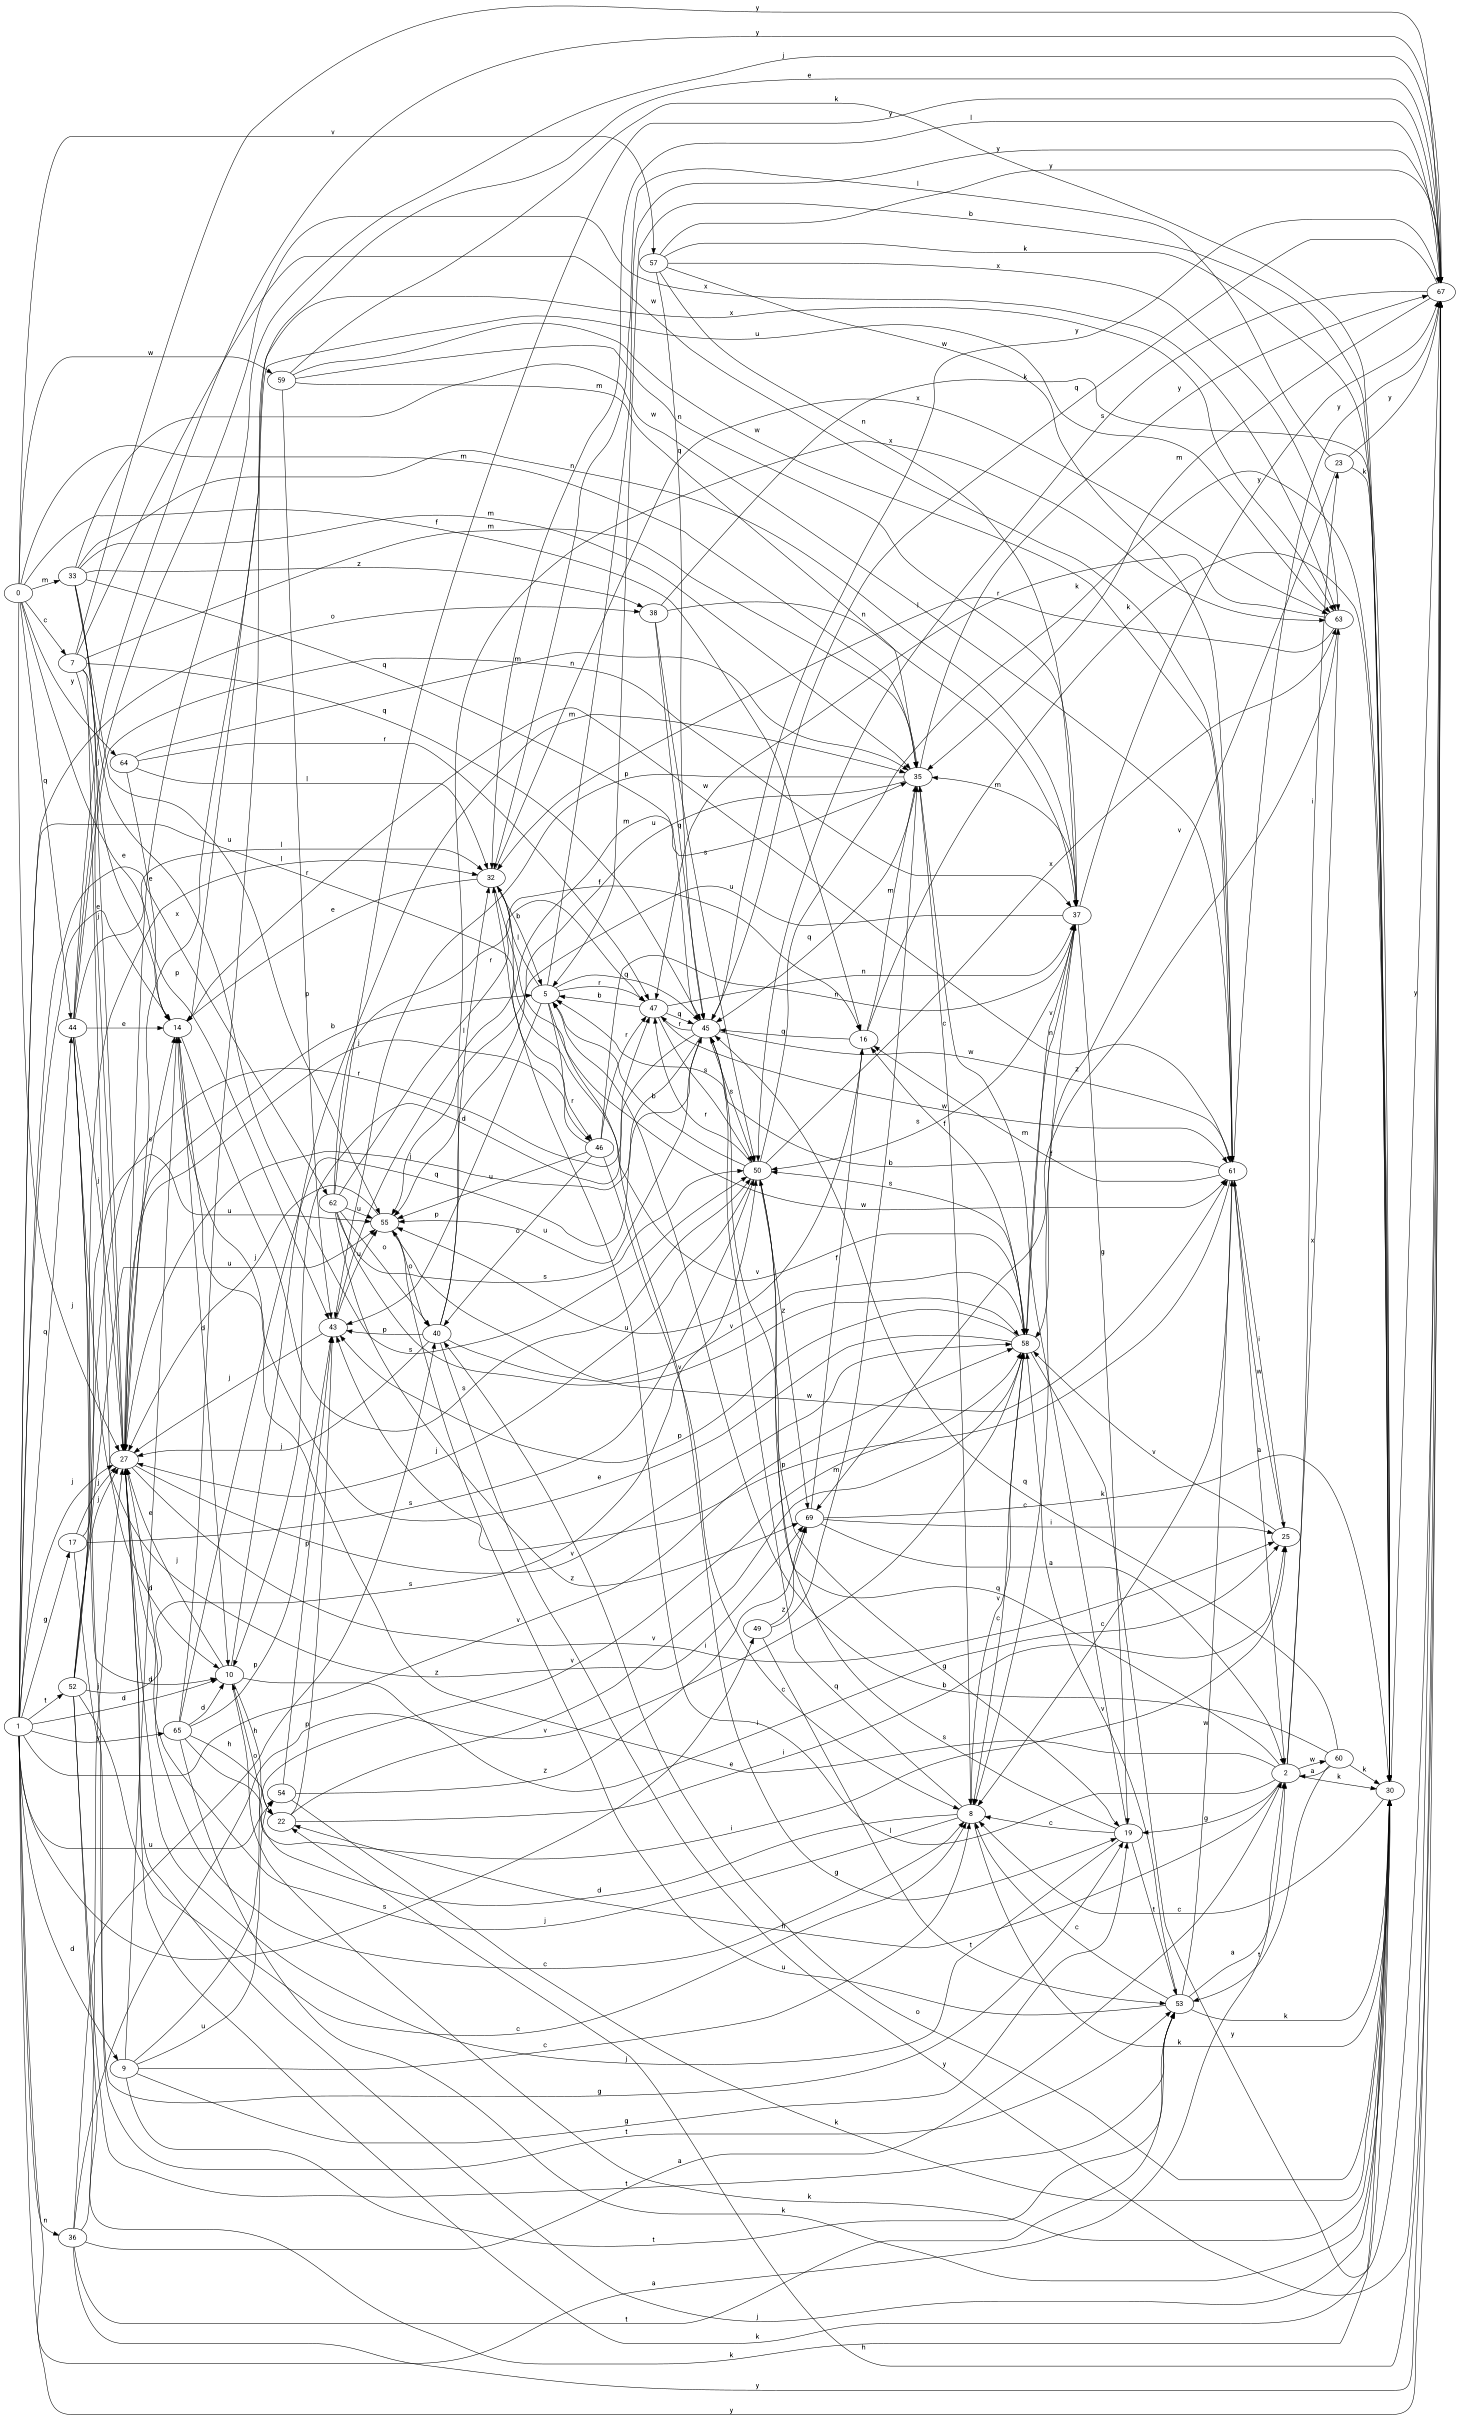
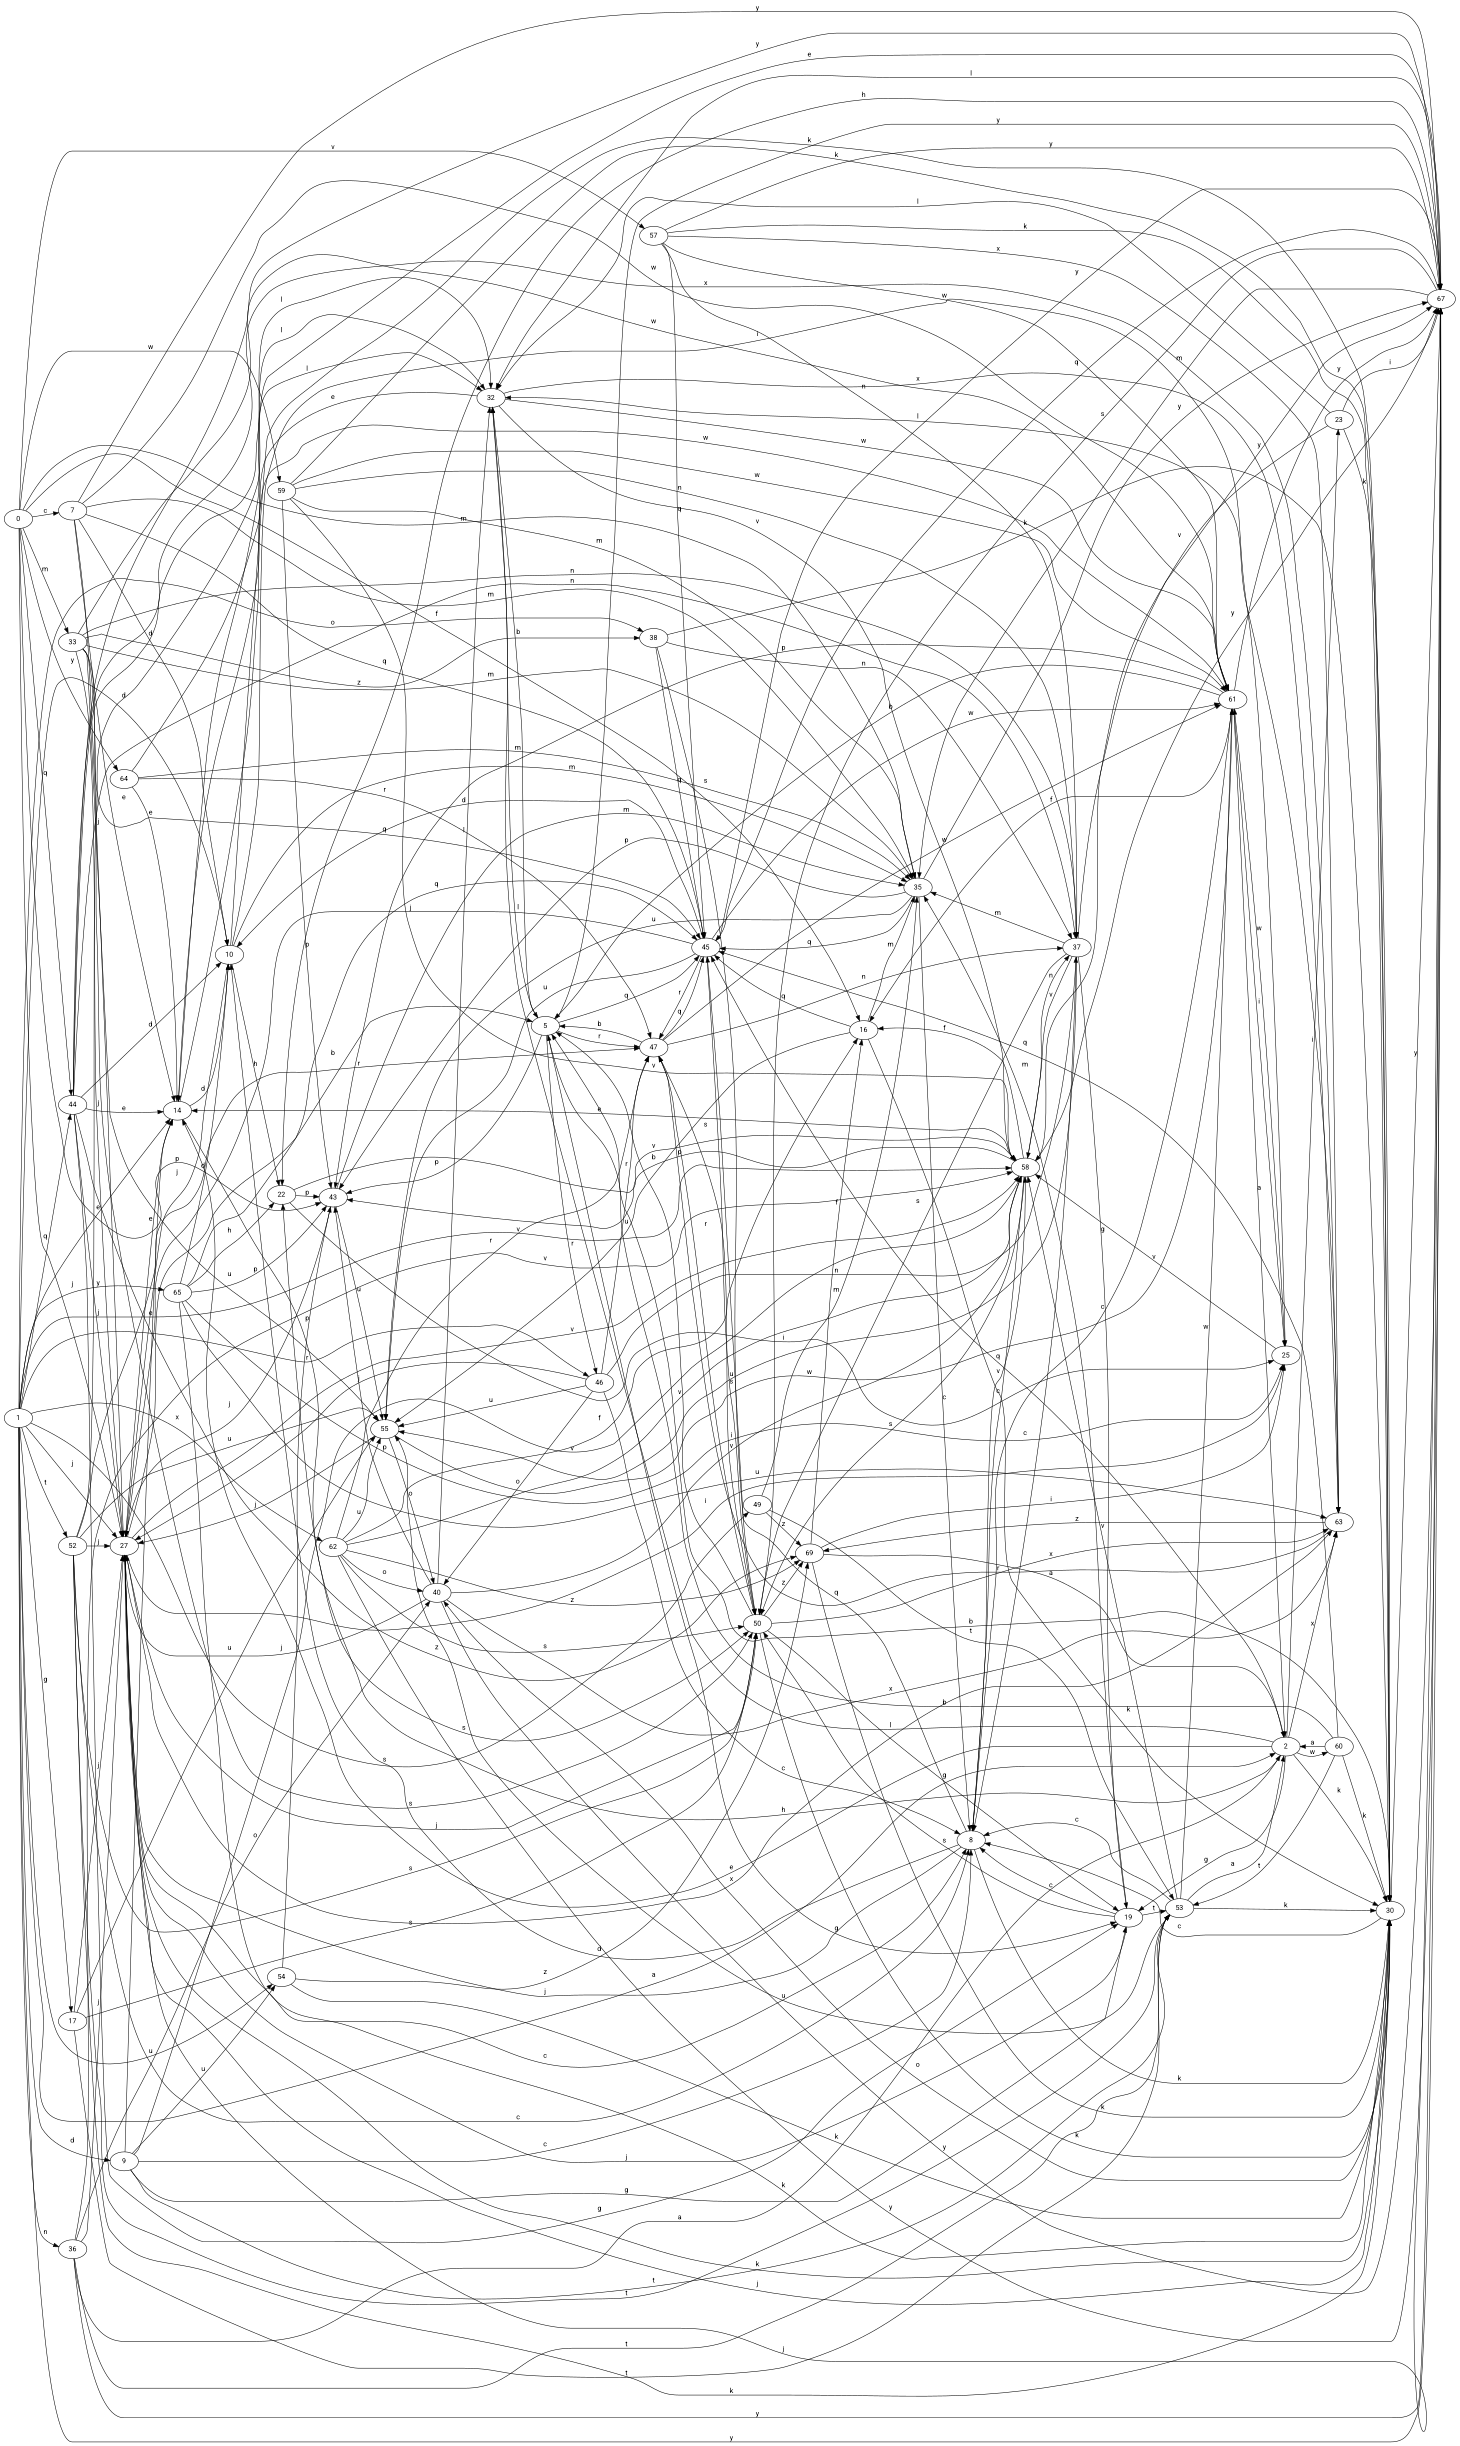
edge "23" -> "67": label "y" -> "i"
edge "59" -> "58": added, label "v"
